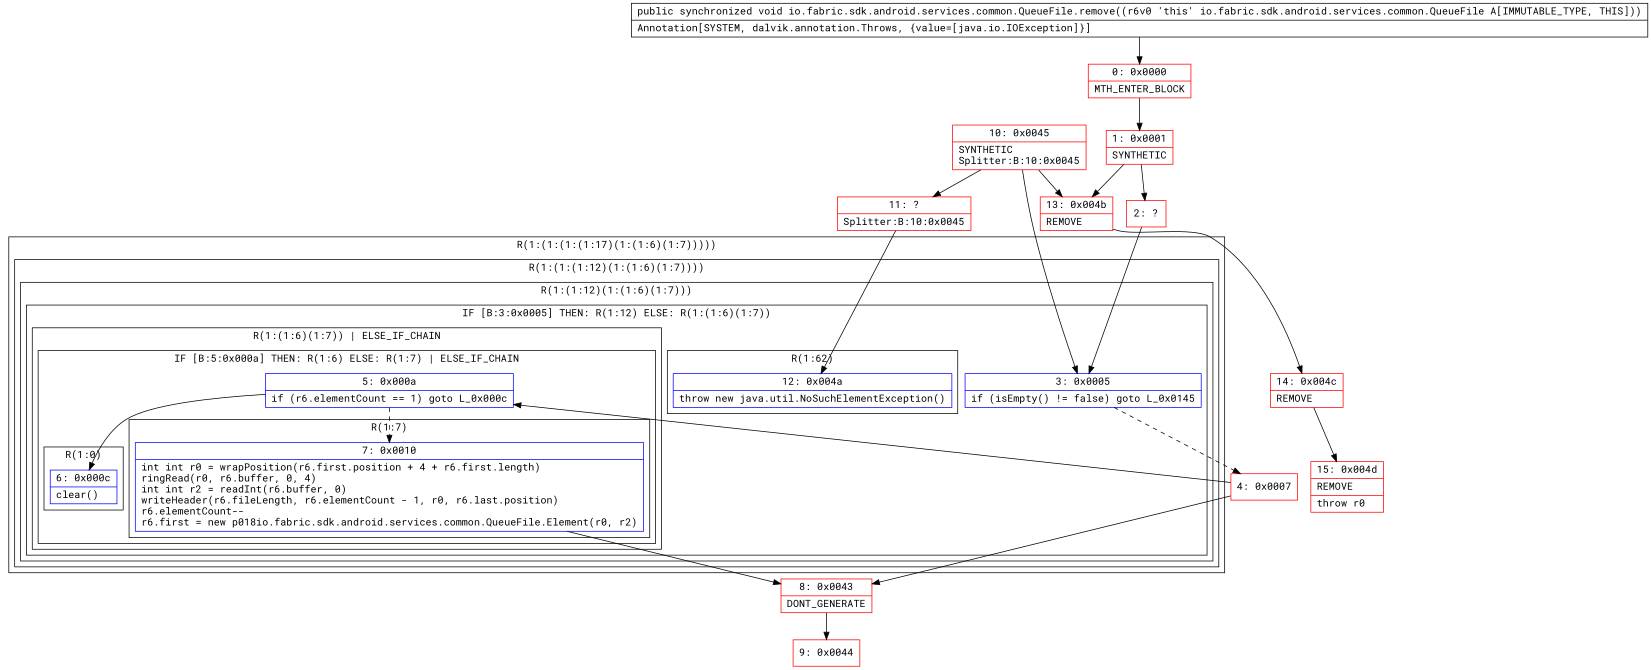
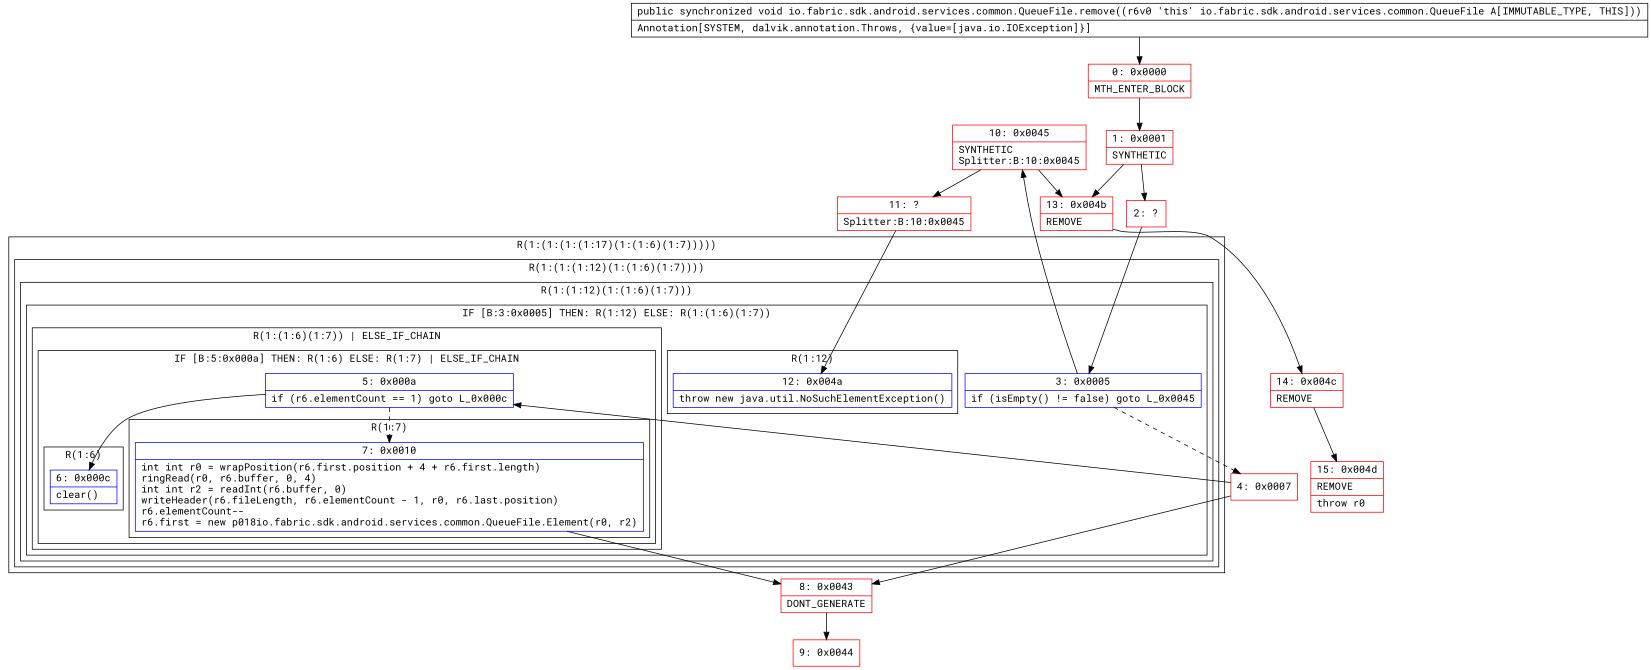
edge "10: 0x0045" -> "3: 0x0005": reversed
cluster "R(1:62)": label "R(1:62)" -> "R(1:12)"
node "3: 0x0005": text "if (isEmpty() != false) goto L_0x0145" -> "if (isEmpty() != false) goto L_0x0045"
cluster "R(1:0)": label "R(1:0)" -> "R(1:6)"
